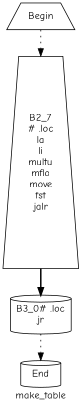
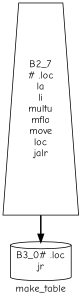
node "Begin": removed
node "B2_7 # .loc la li multu mflo move fst jalr": label "B2_7 # .loc la li multu mflo move fst jalr" -> "B2_7 # .loc la li multu mflo move loc jalr"
node "End": removed
